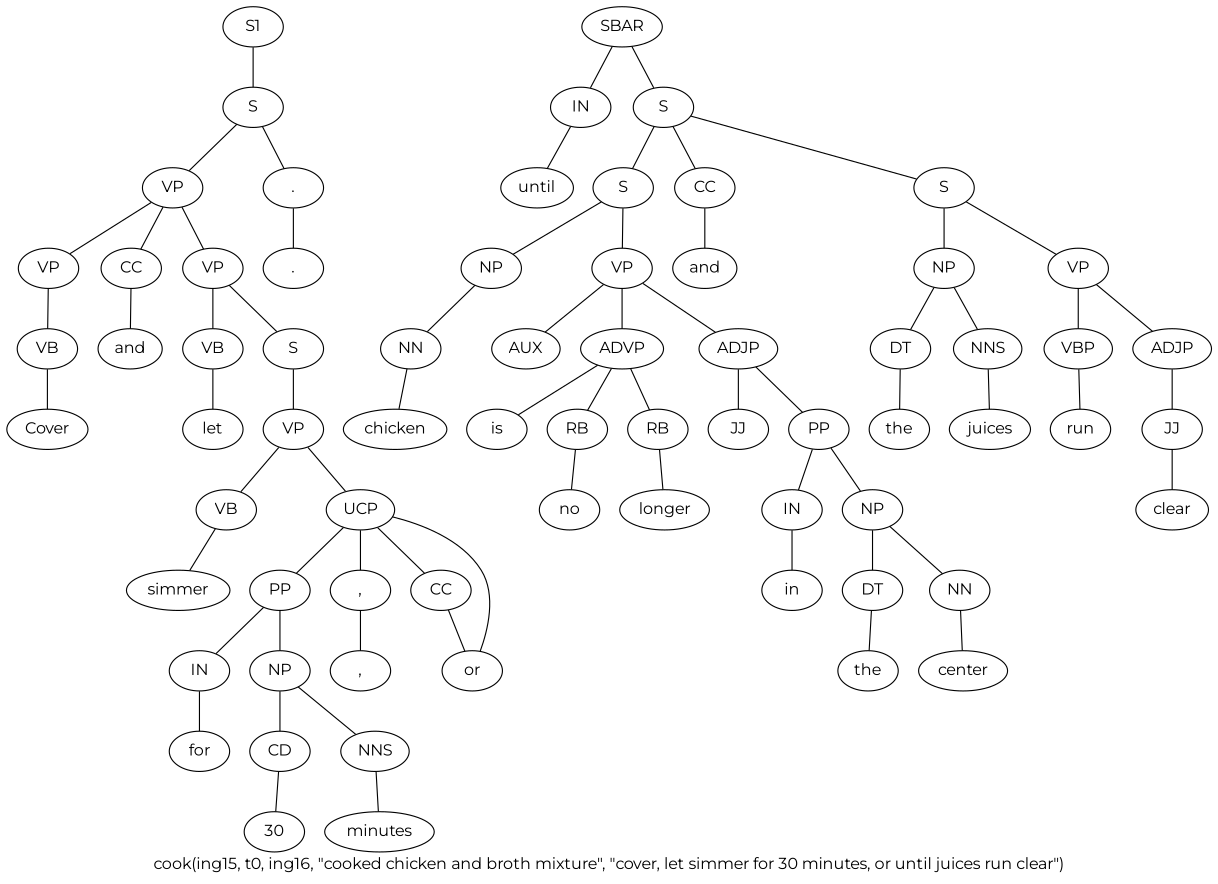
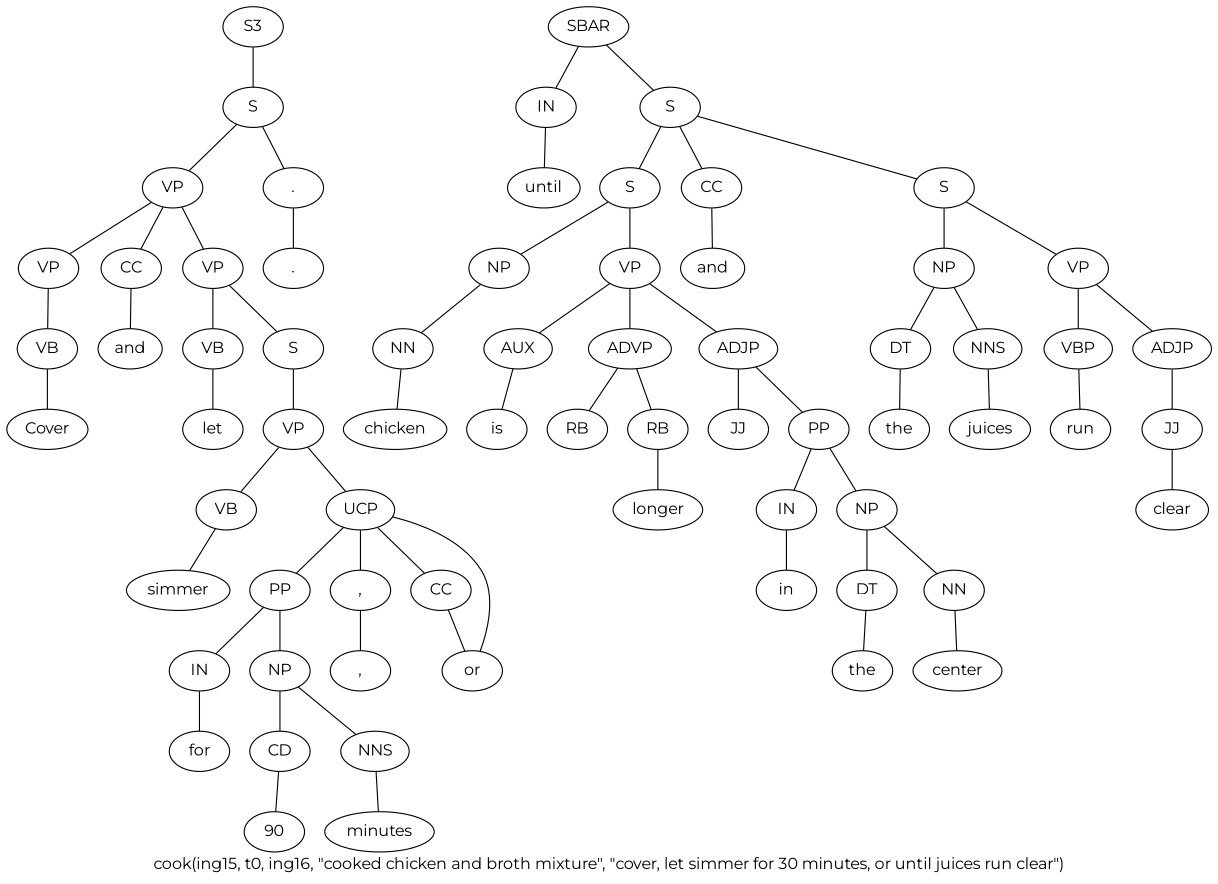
node "S1": label "S1" -> "S3"
edge "ADVP" -- "is": now "AUX" -- "is"
node "no": removed
node "30": label "30" -> "90"
